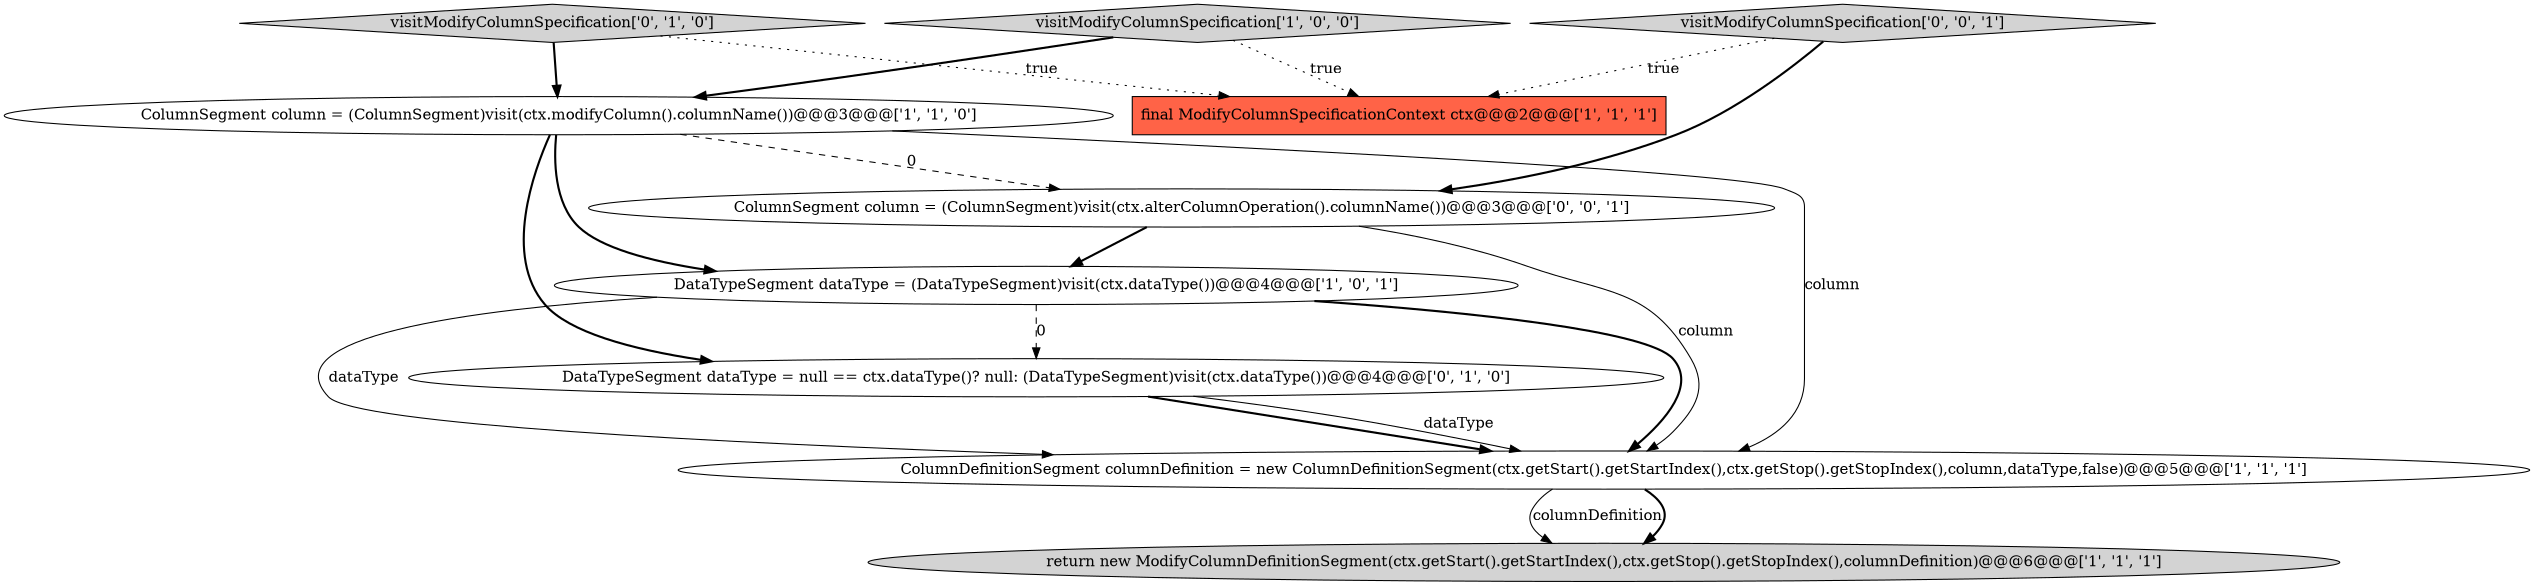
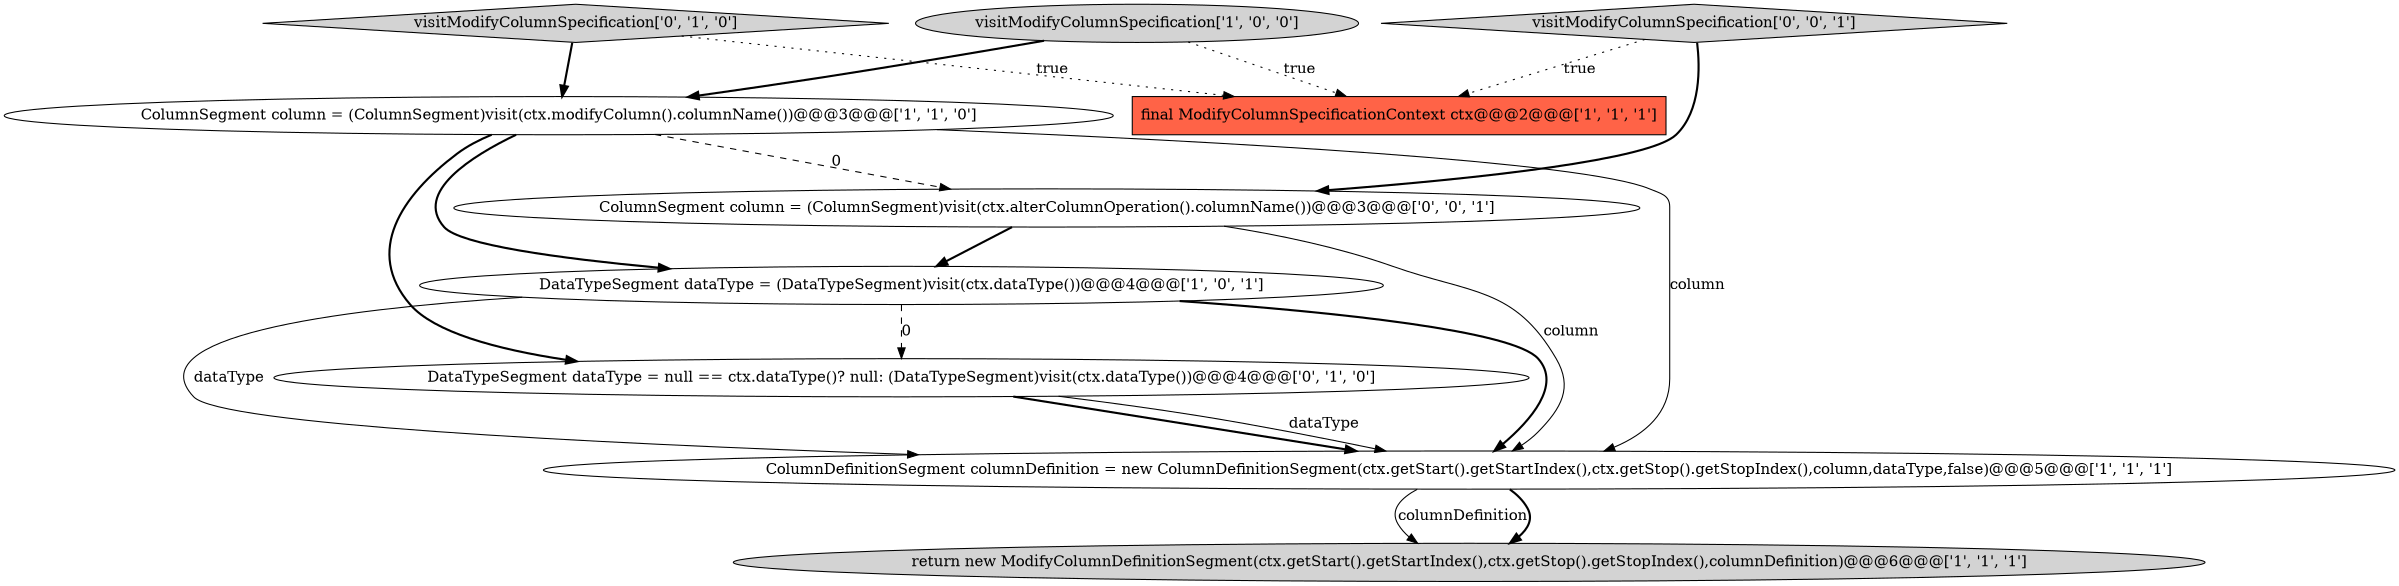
node "visitModifyColumnSpecification['1', '0', '0']": shape diamond -> ellipse
